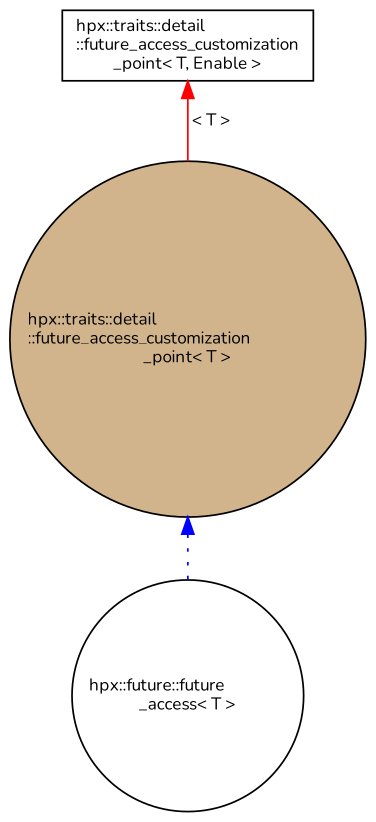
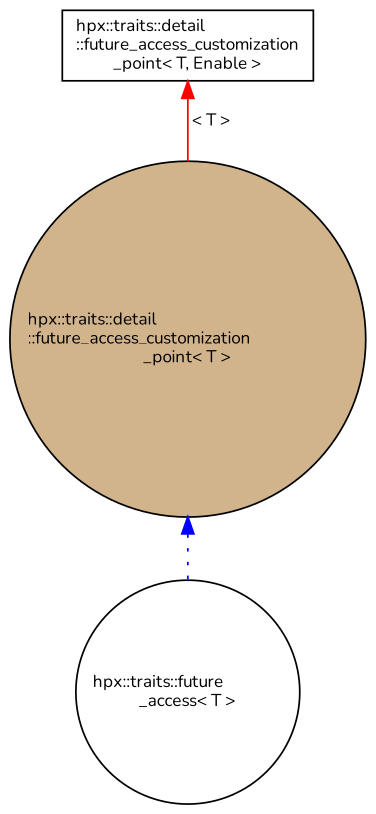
node "hpx::future::future _access< T >": label "hpx::future::future _access< T >" -> "hpx::traits::future _access< T >"
